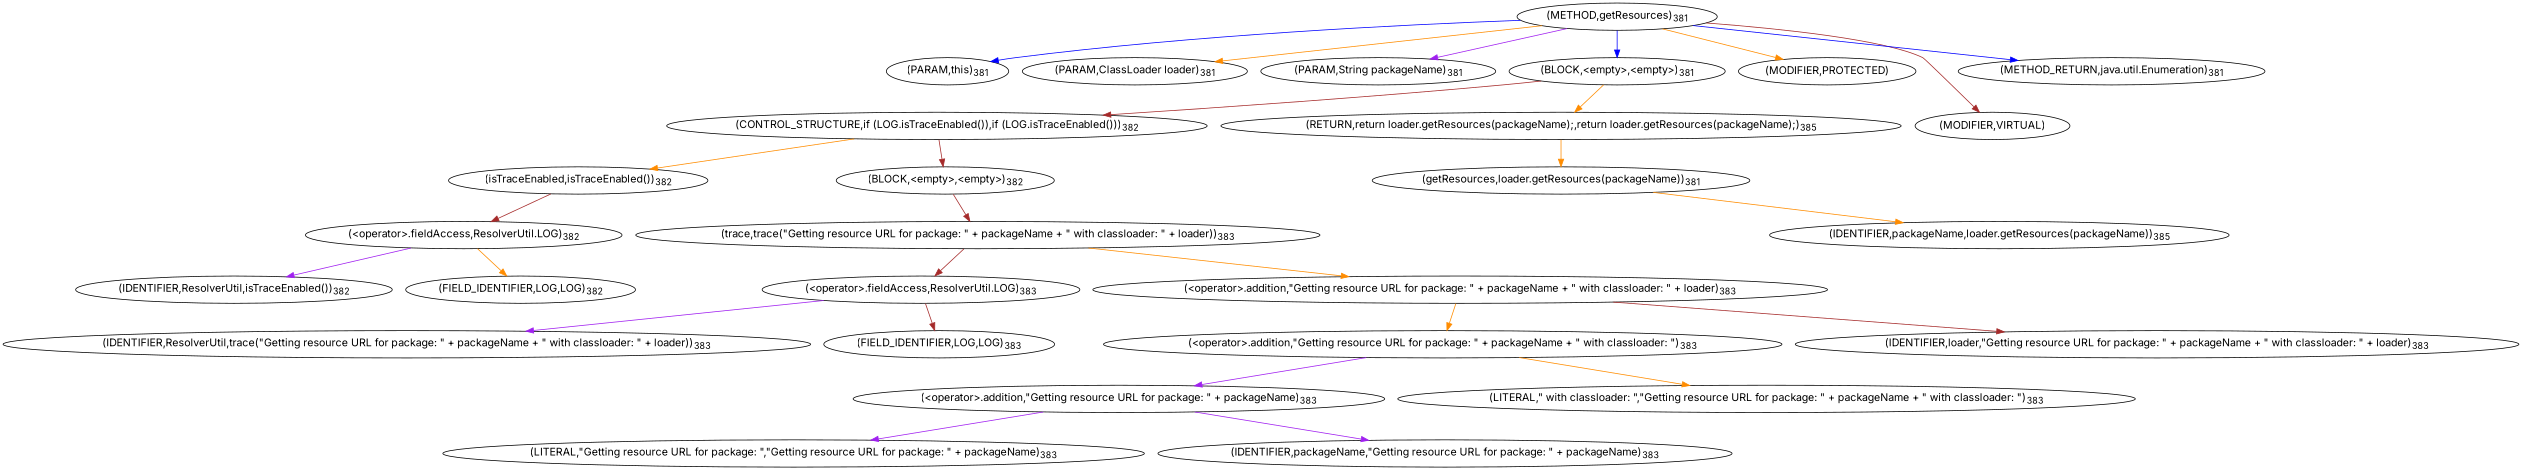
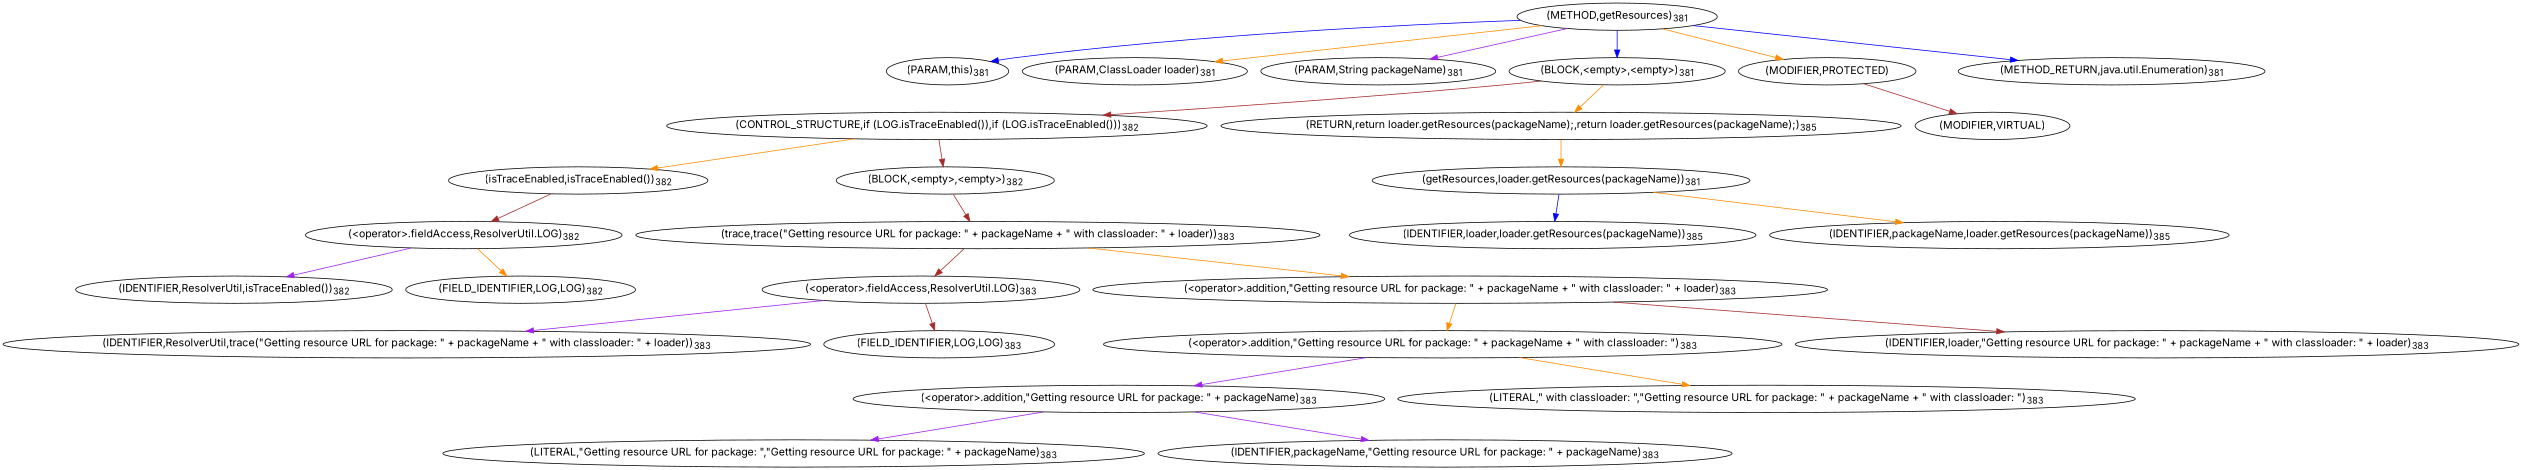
edge "(METHOD,getResources)" -> "(MODIFIER,VIRTUAL)": now "(MODIFIER,PROTECTED)" -> "(MODIFIER,VIRTUAL)"
node "(IDENTIFIER,loader,loader.getResources(packageName))": added
